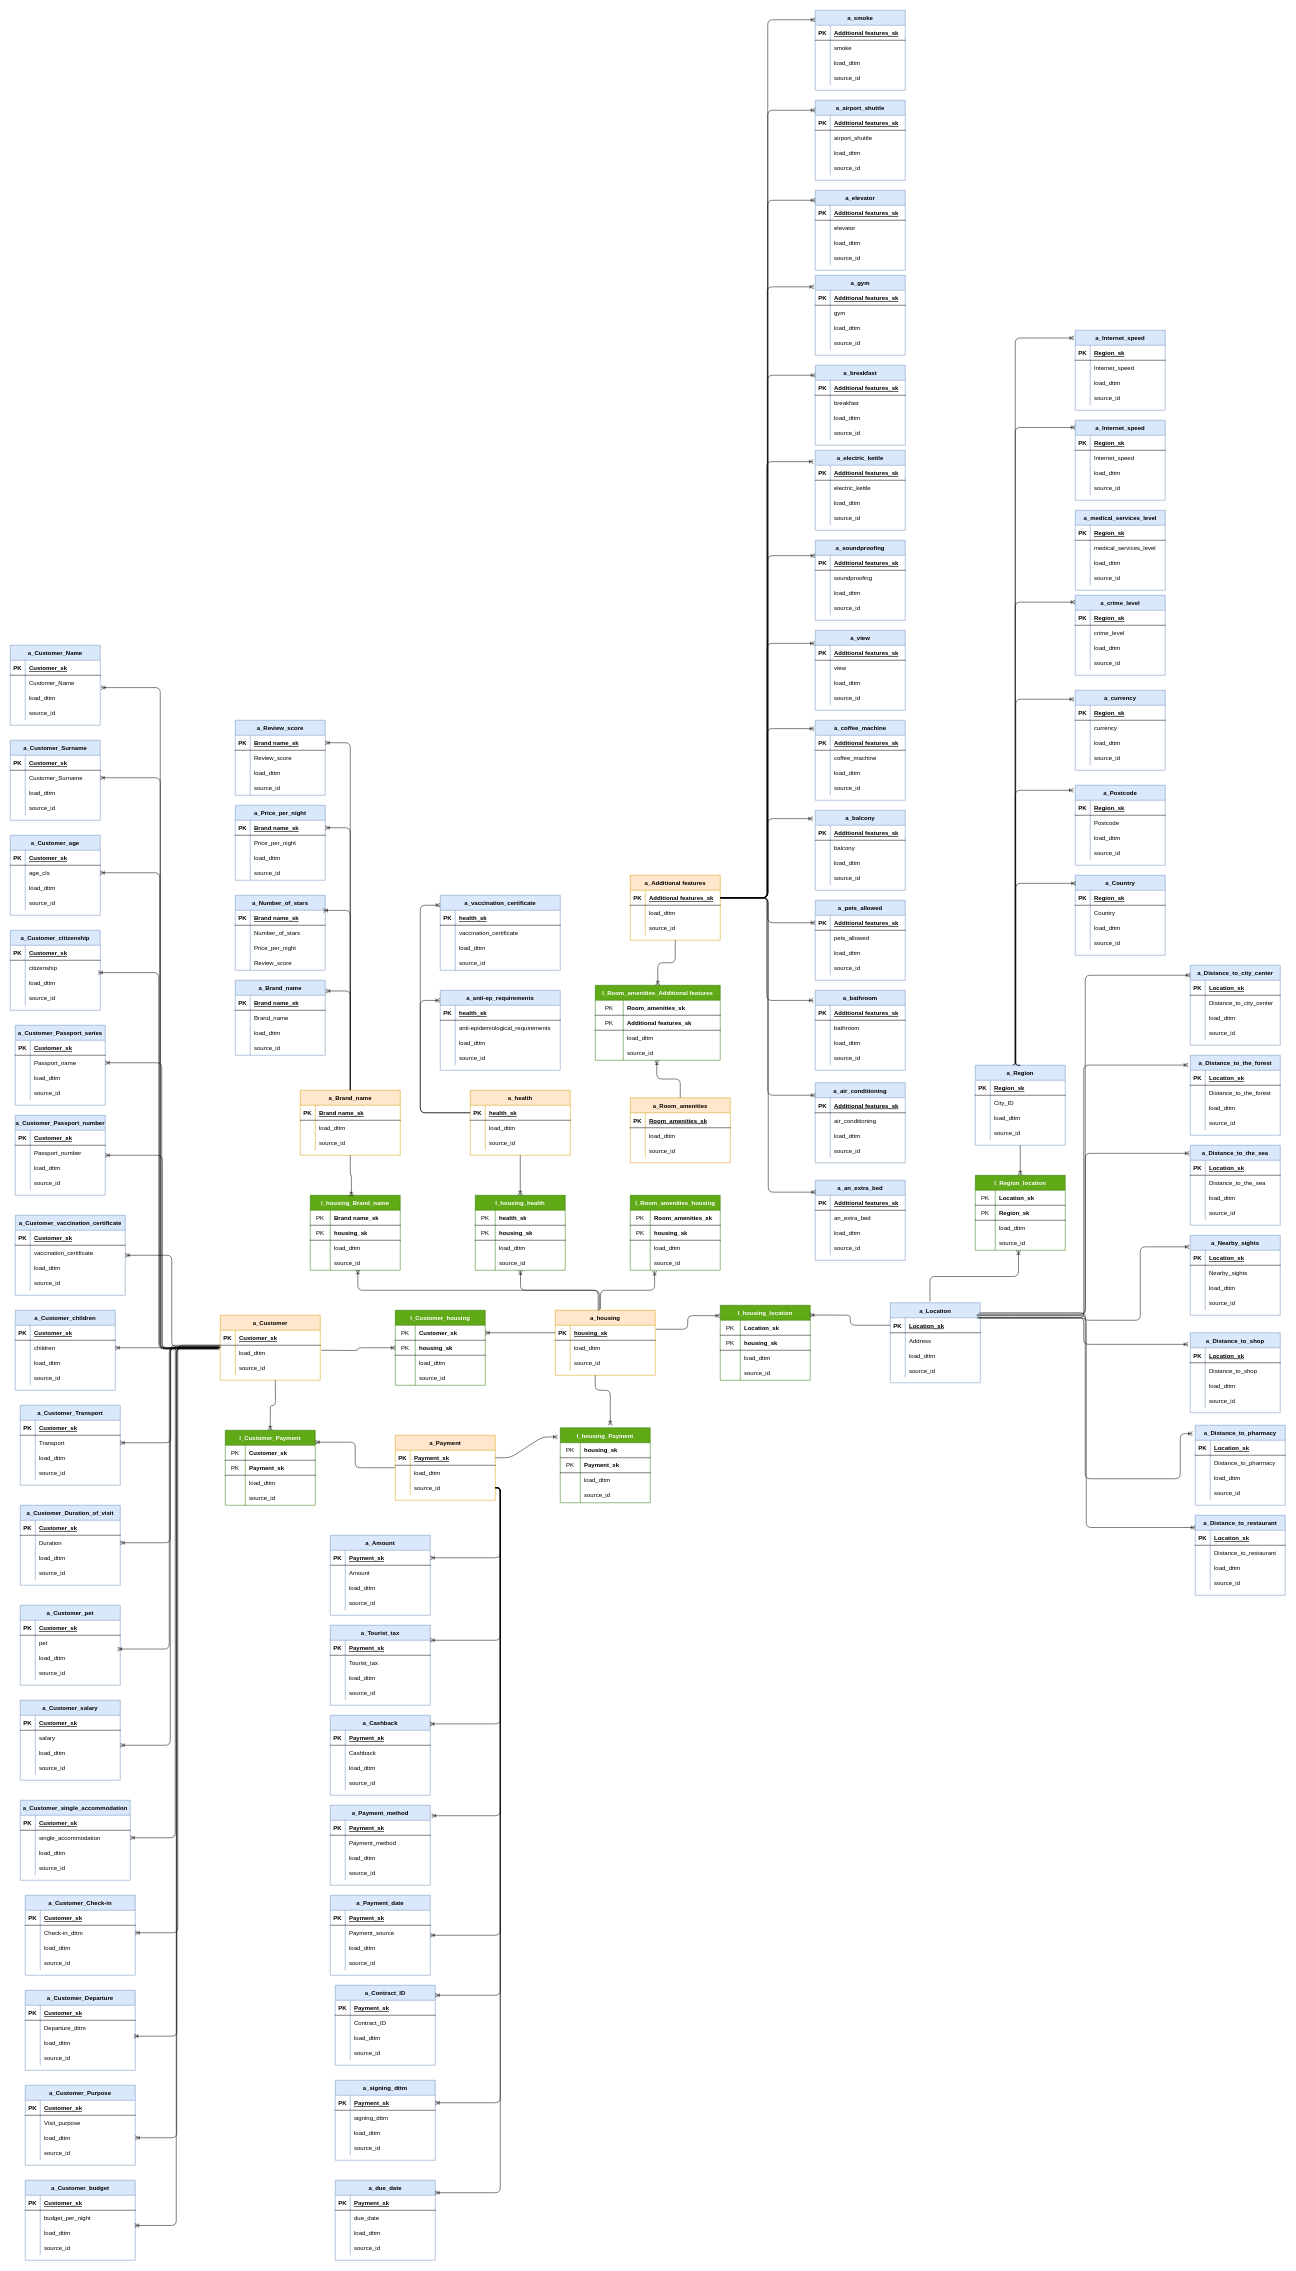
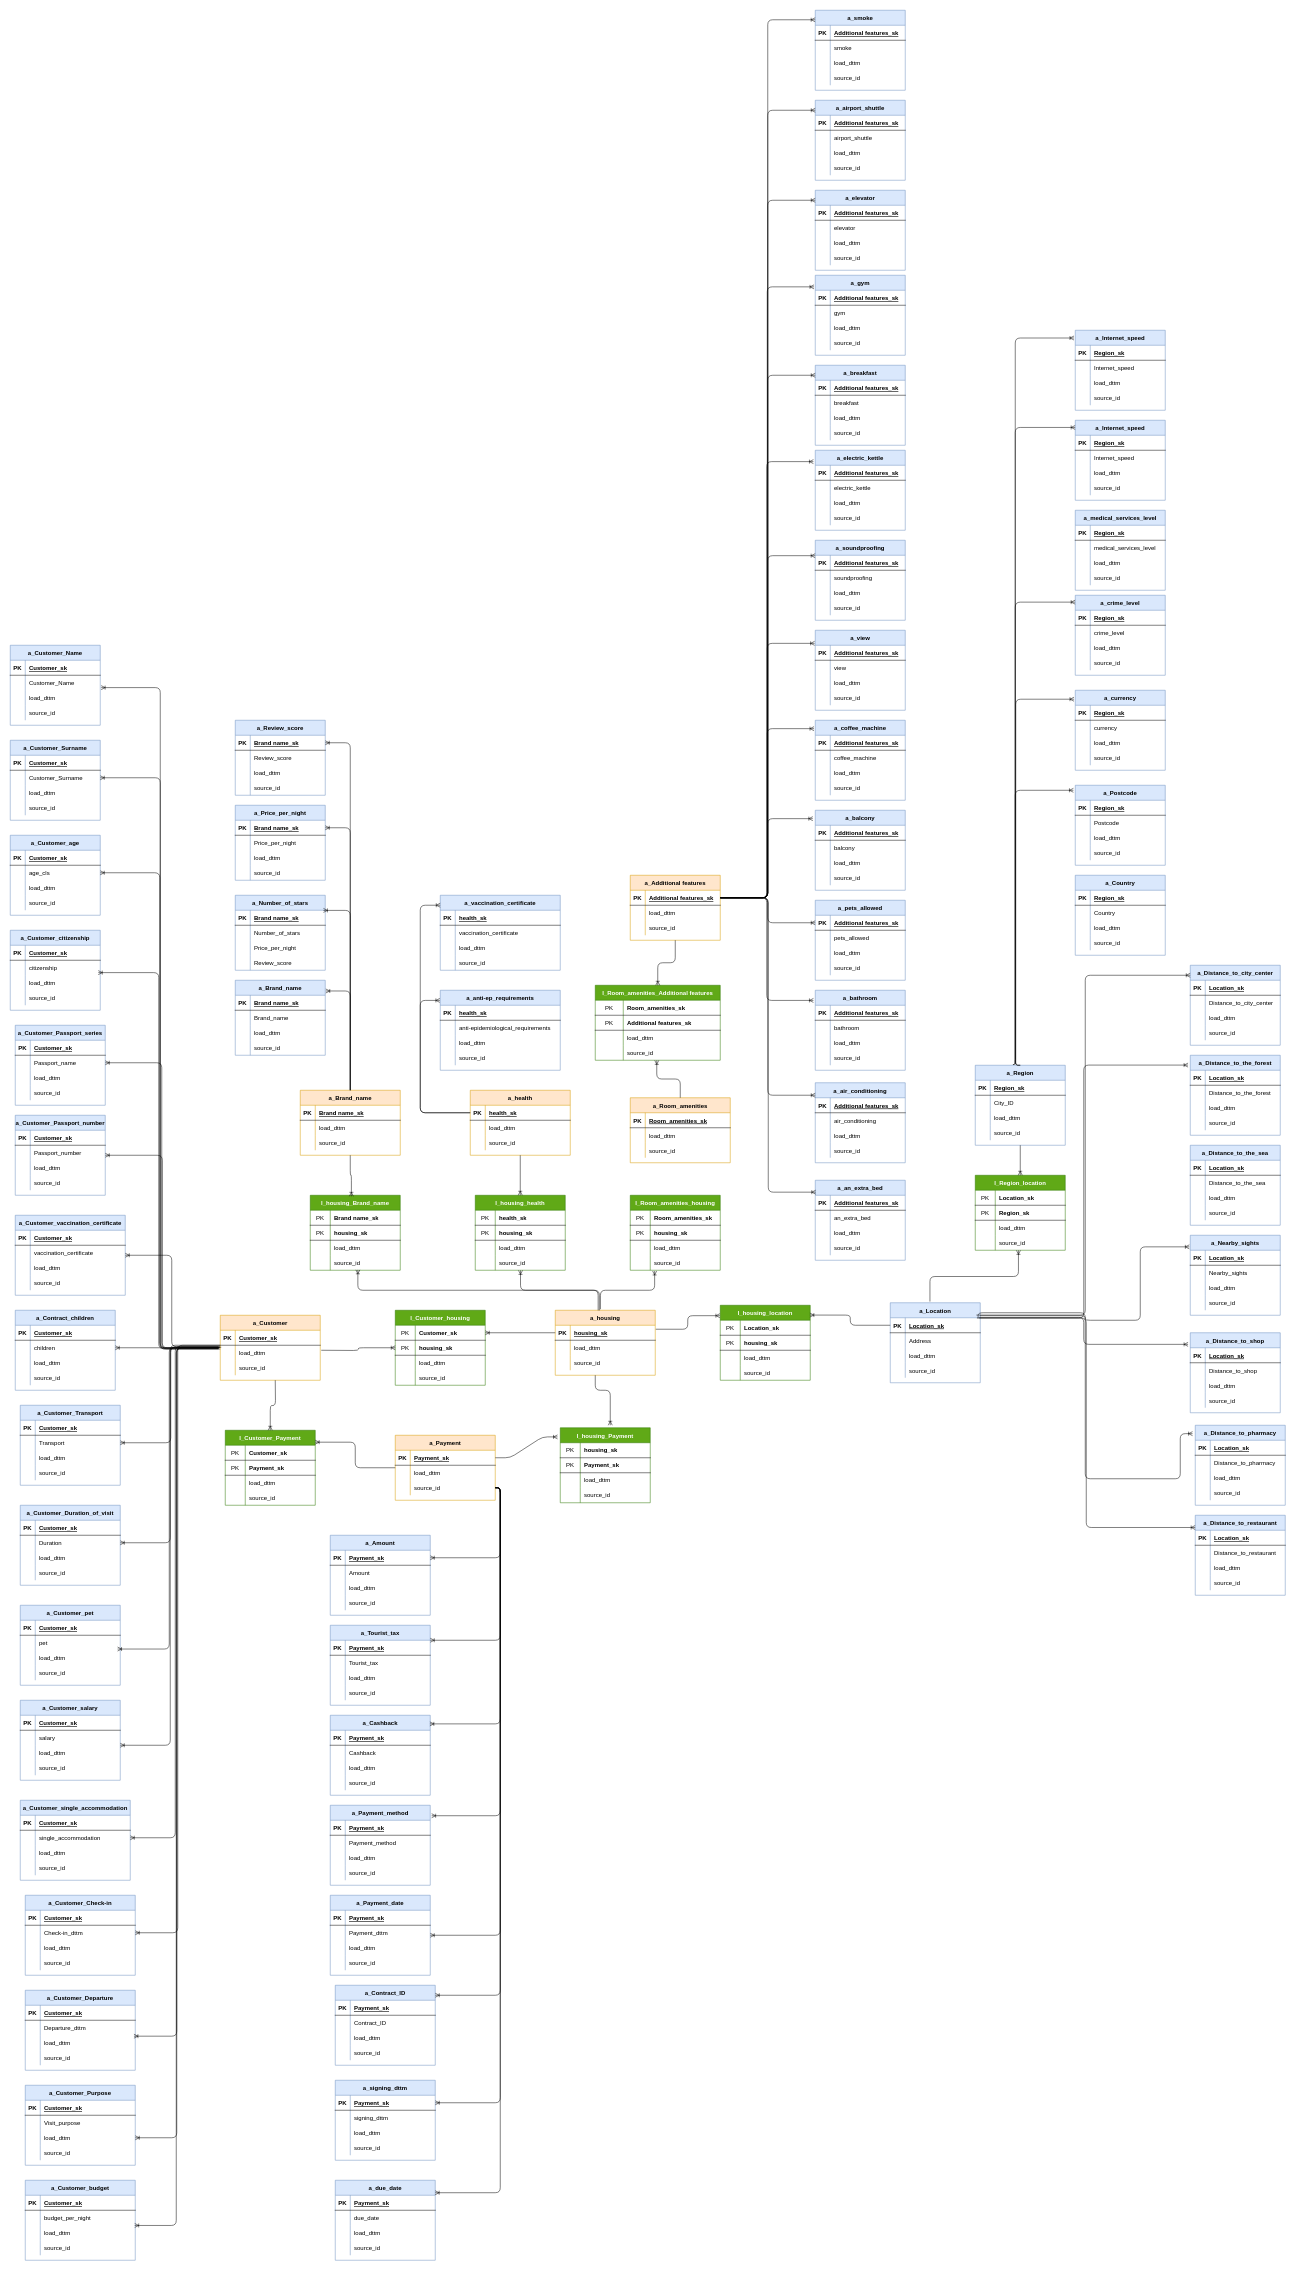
edge "a_Region" -> "a_Country": removed
edge "a_Location" -> "a_Distance_to_the_sea": removed
node "a_Customer_children": label "a_Customer_children" -> "a_Contract_children"
node "Payment_source": label "Payment_source" -> "Payment_dttm"
